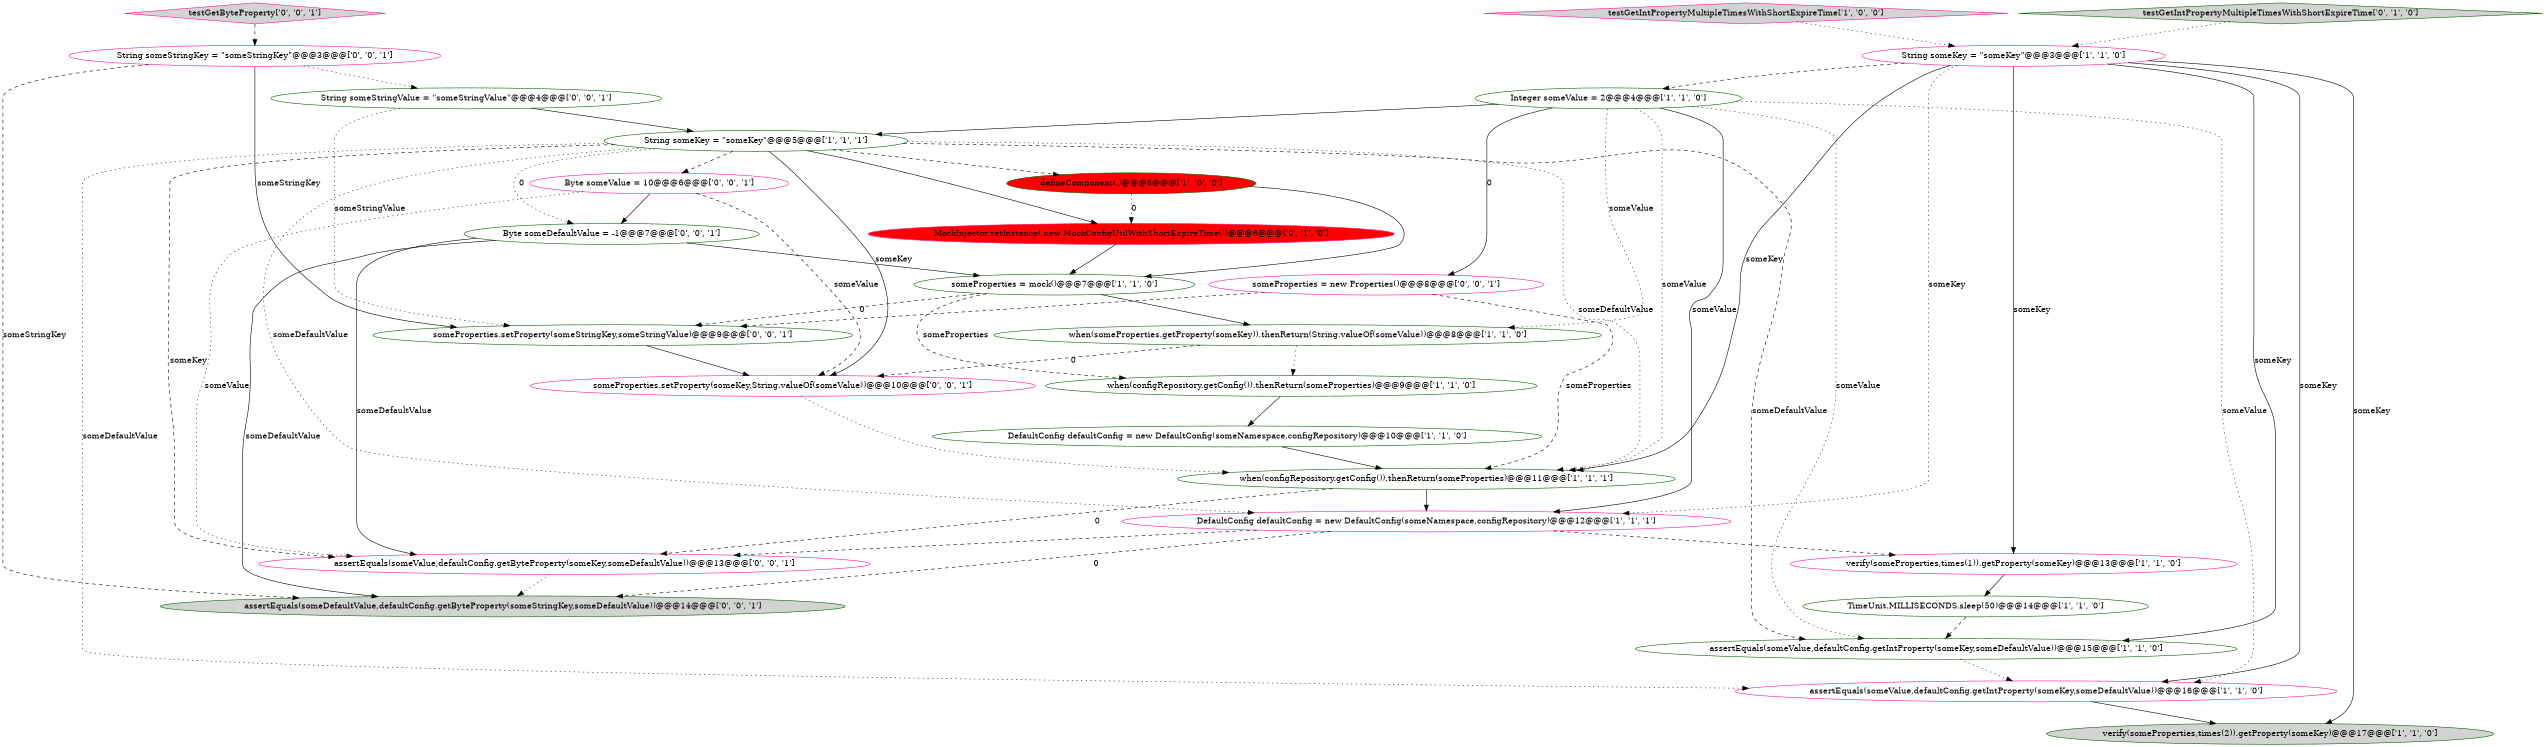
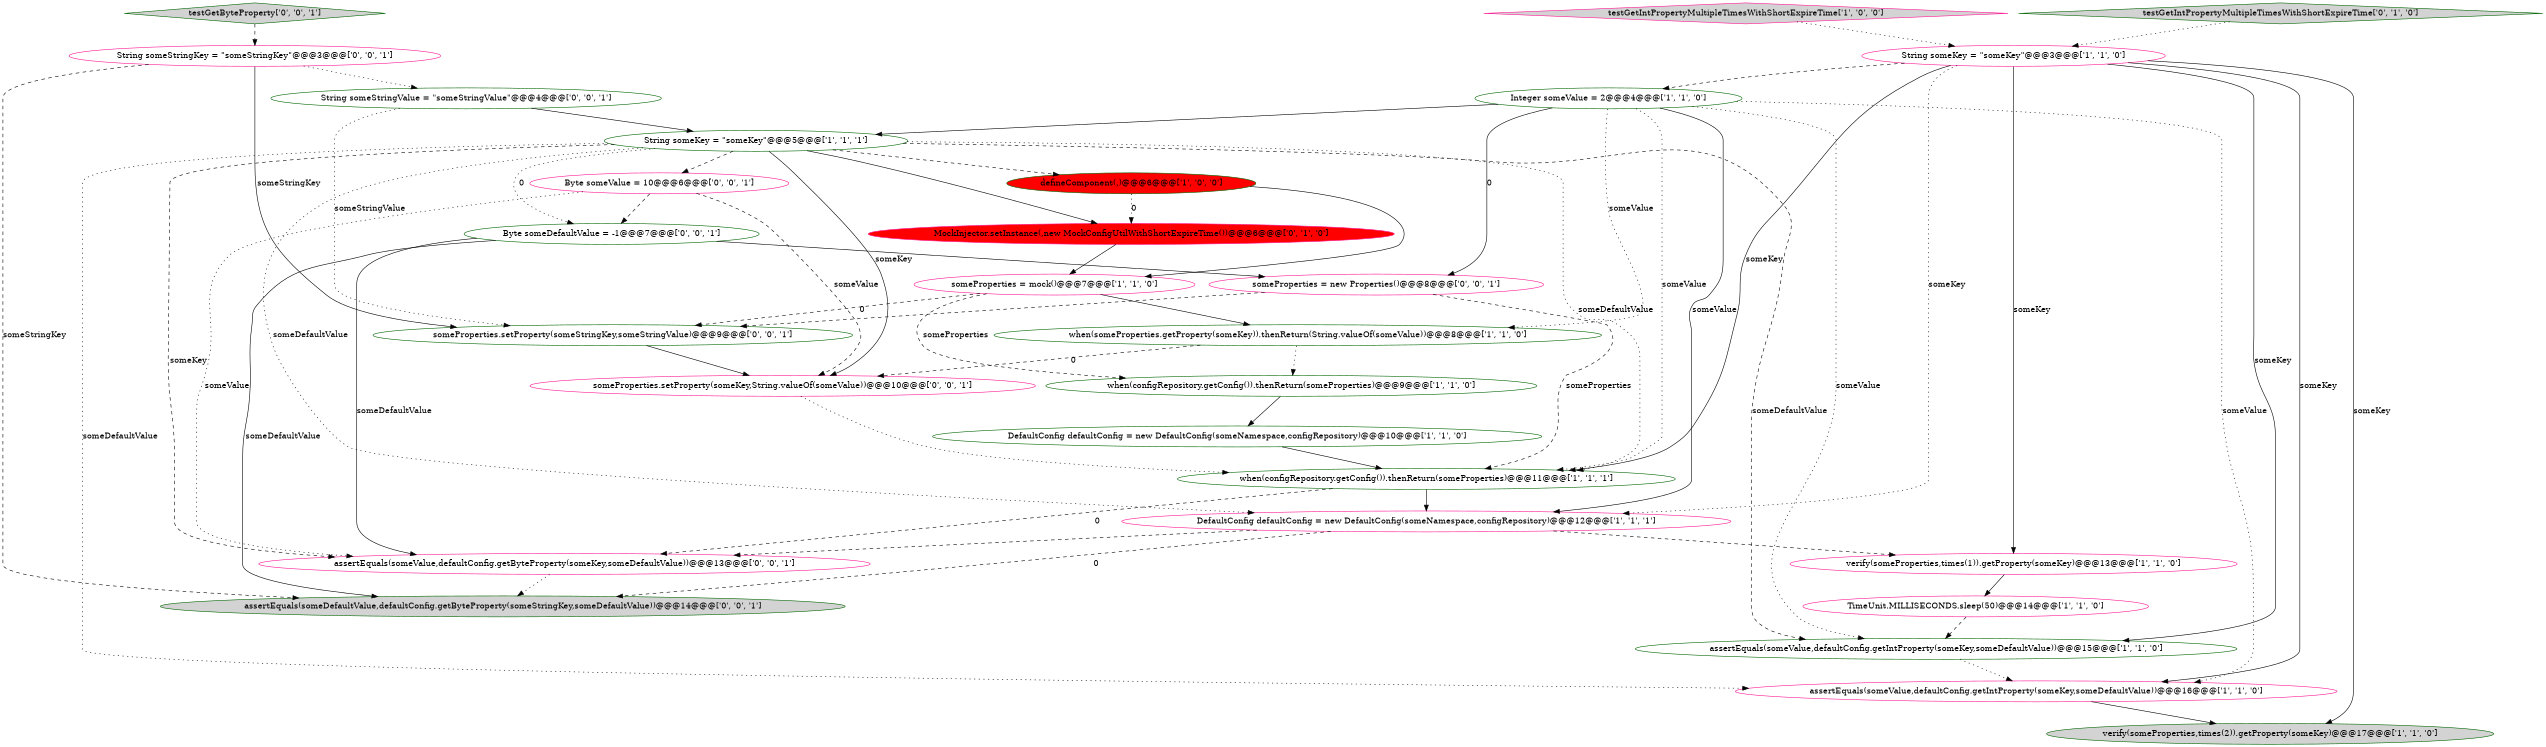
node "testGetByteProperty['0', '0', '1']": color deeppink -> darkgreen
edge "Byte someValue = 10@@@6@@@['0', '0', '1']" -> "Byte someDefaultValue = -1@@@7@@@['0', '0', '1']": style solid -> dashed
edge "Byte someDefaultValue = -1@@@7@@@['0', '0', '1']" -> "someProperties = mock()@@@7@@@['1', '1', '0']": now "Byte someDefaultValue = -1@@@7@@@['0', '0', '1']" -> "someProperties = new Properties()@@@8@@@['0', '0', '1']"
node "someProperties = mock()@@@7@@@['1', '1', '0']": color darkgreen -> deeppink
node "TimeUnit.MILLISECONDS.sleep(50)@@@14@@@['1', '1', '0']": color darkgreen -> deeppink
